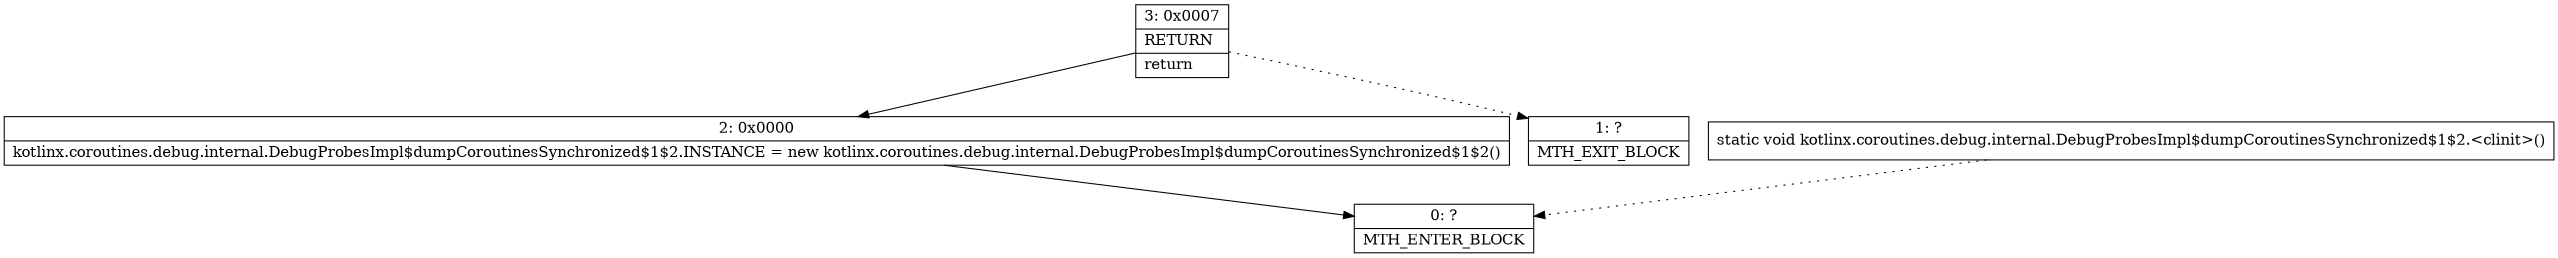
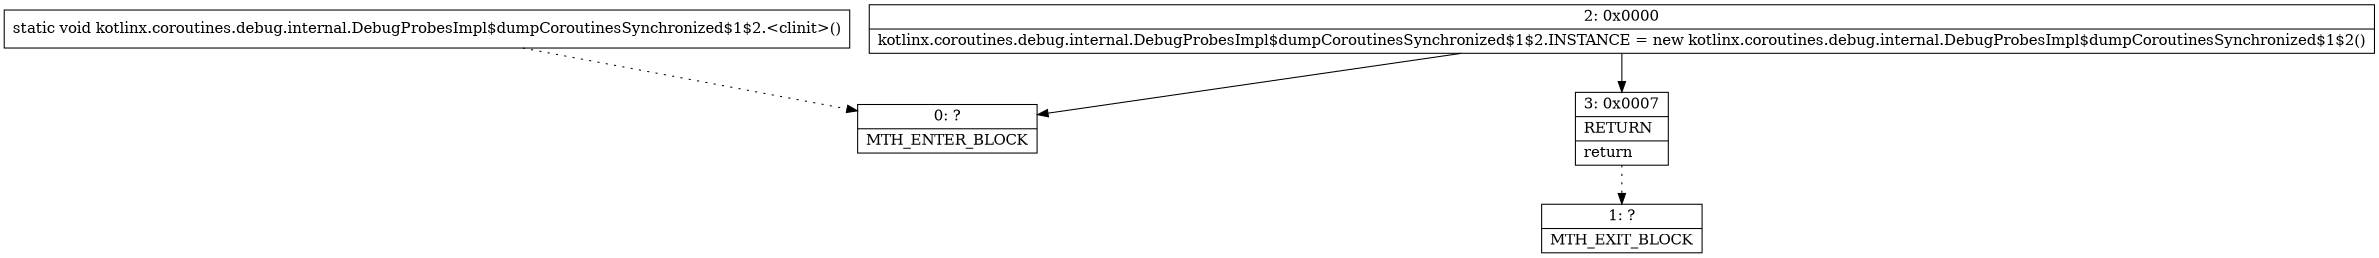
edge "3: 0x0007" -> "2: 0x0000": reversed
